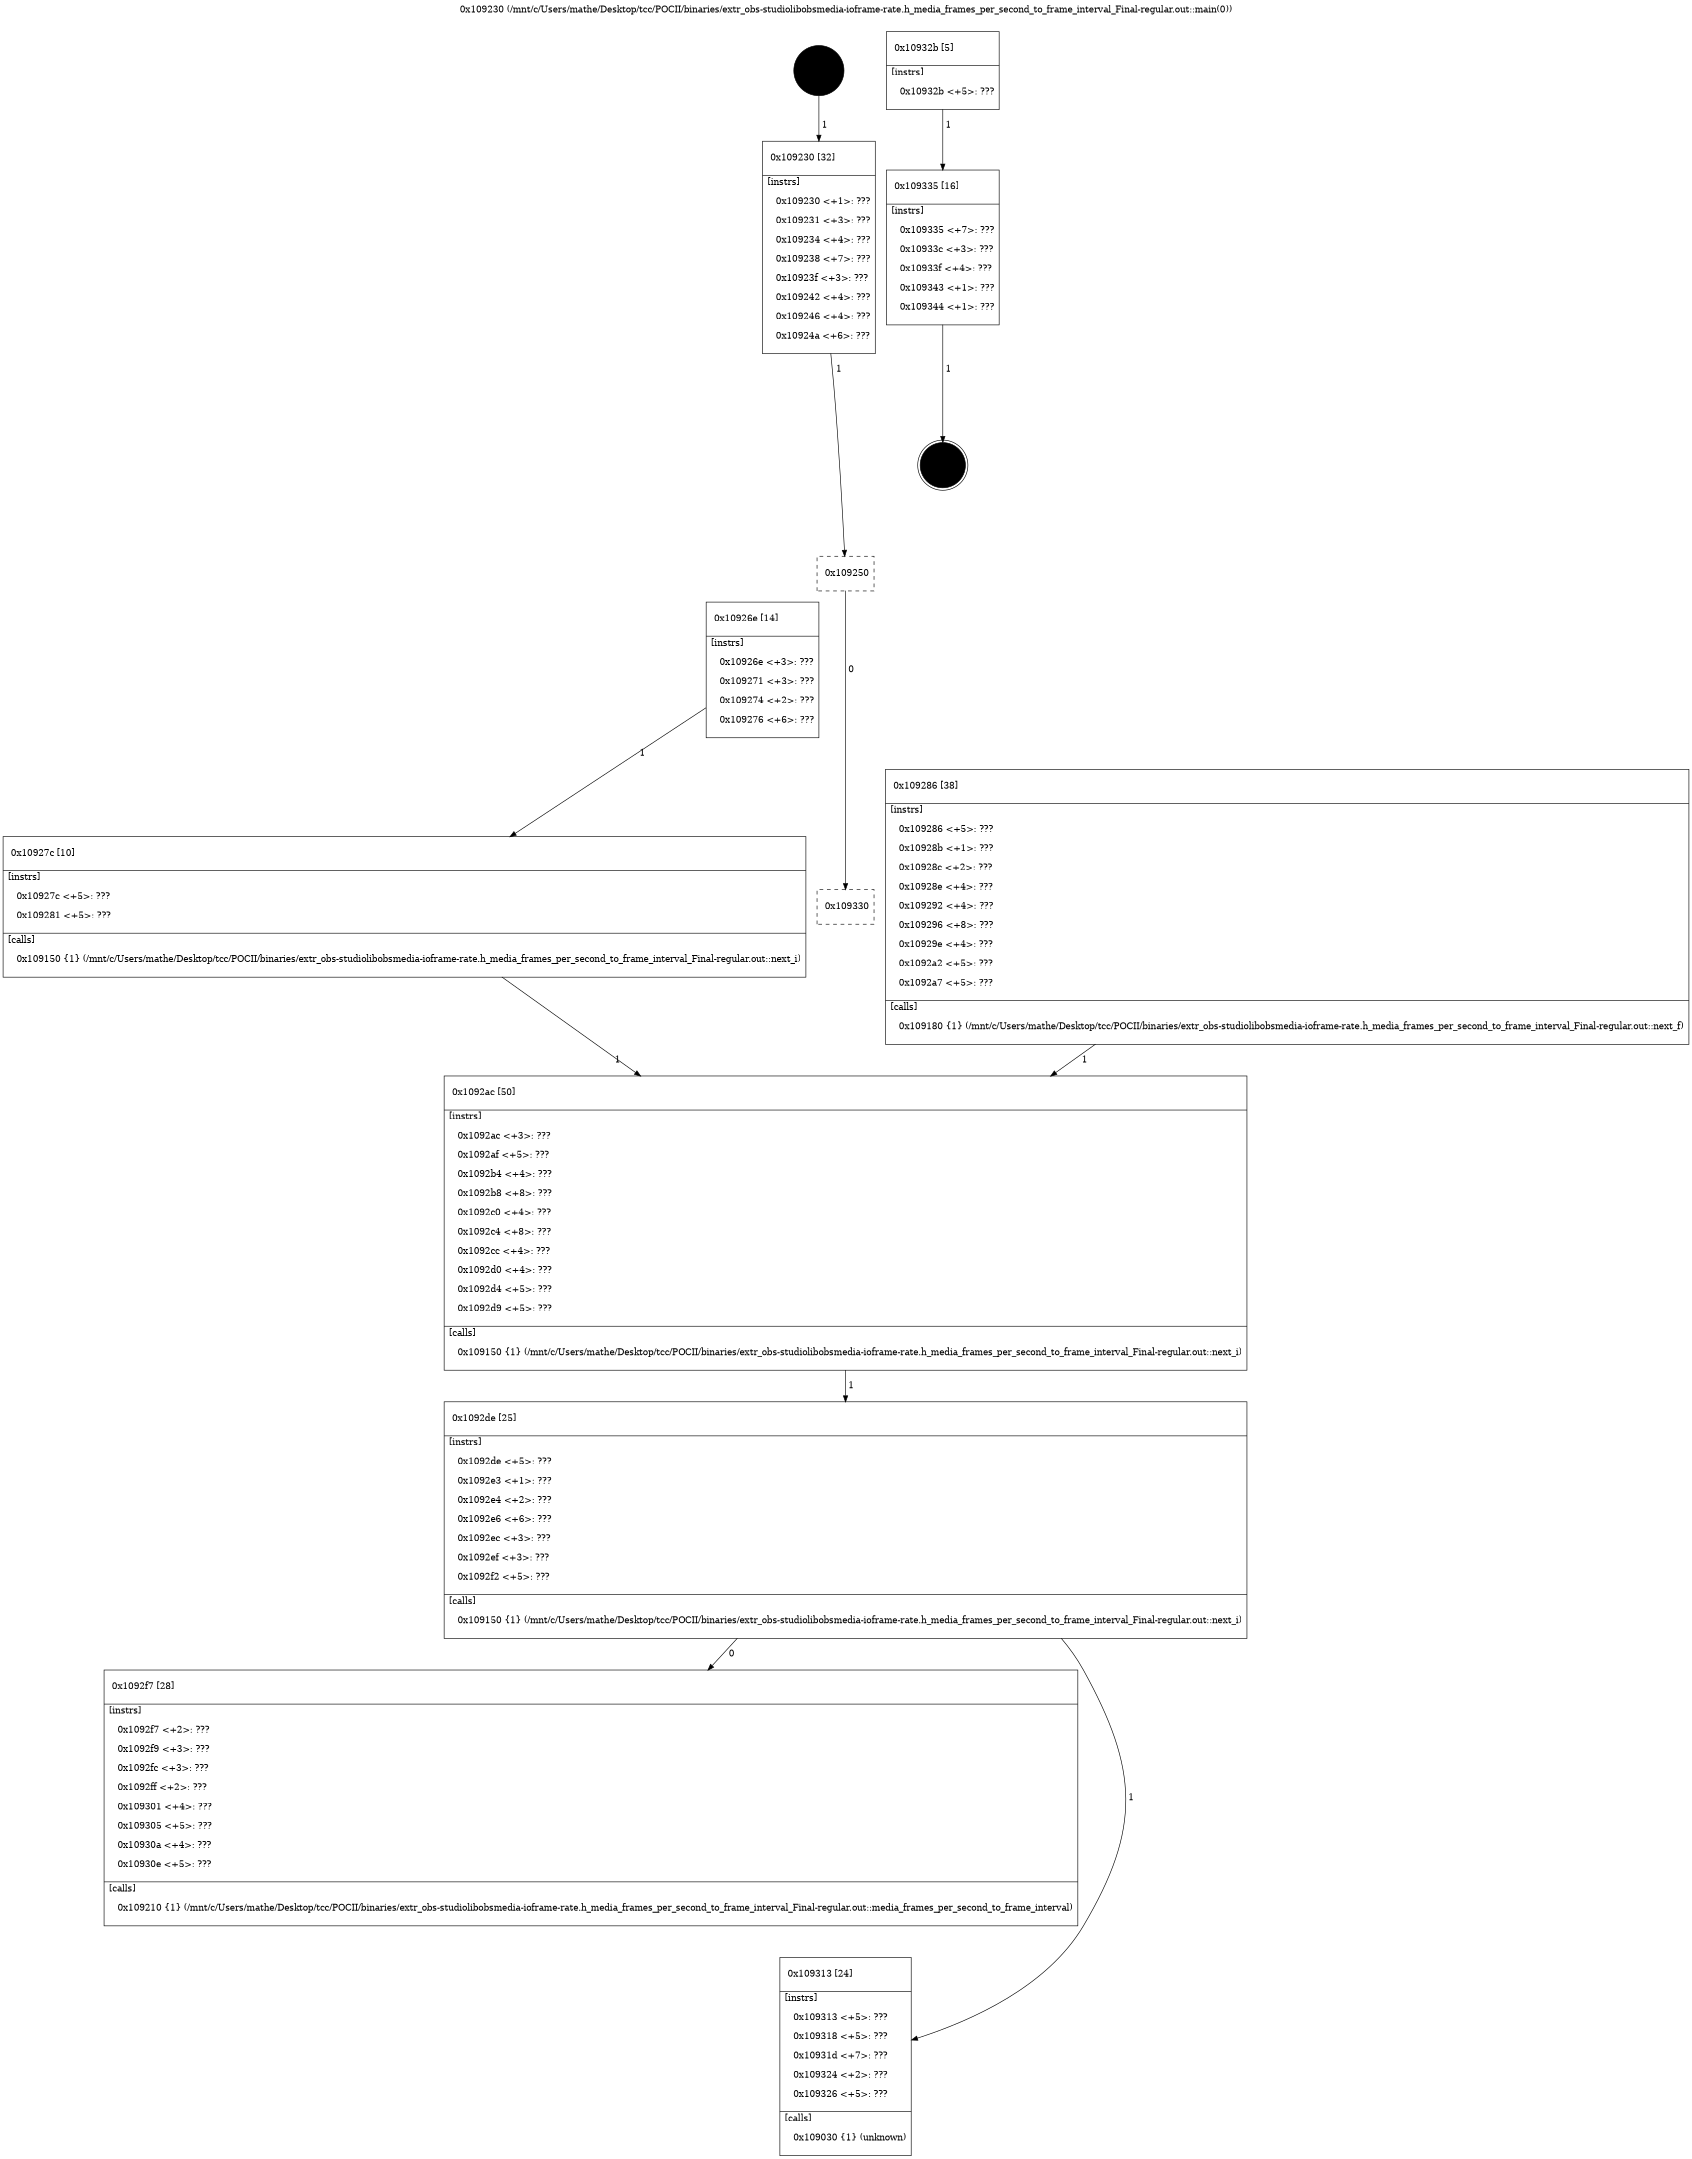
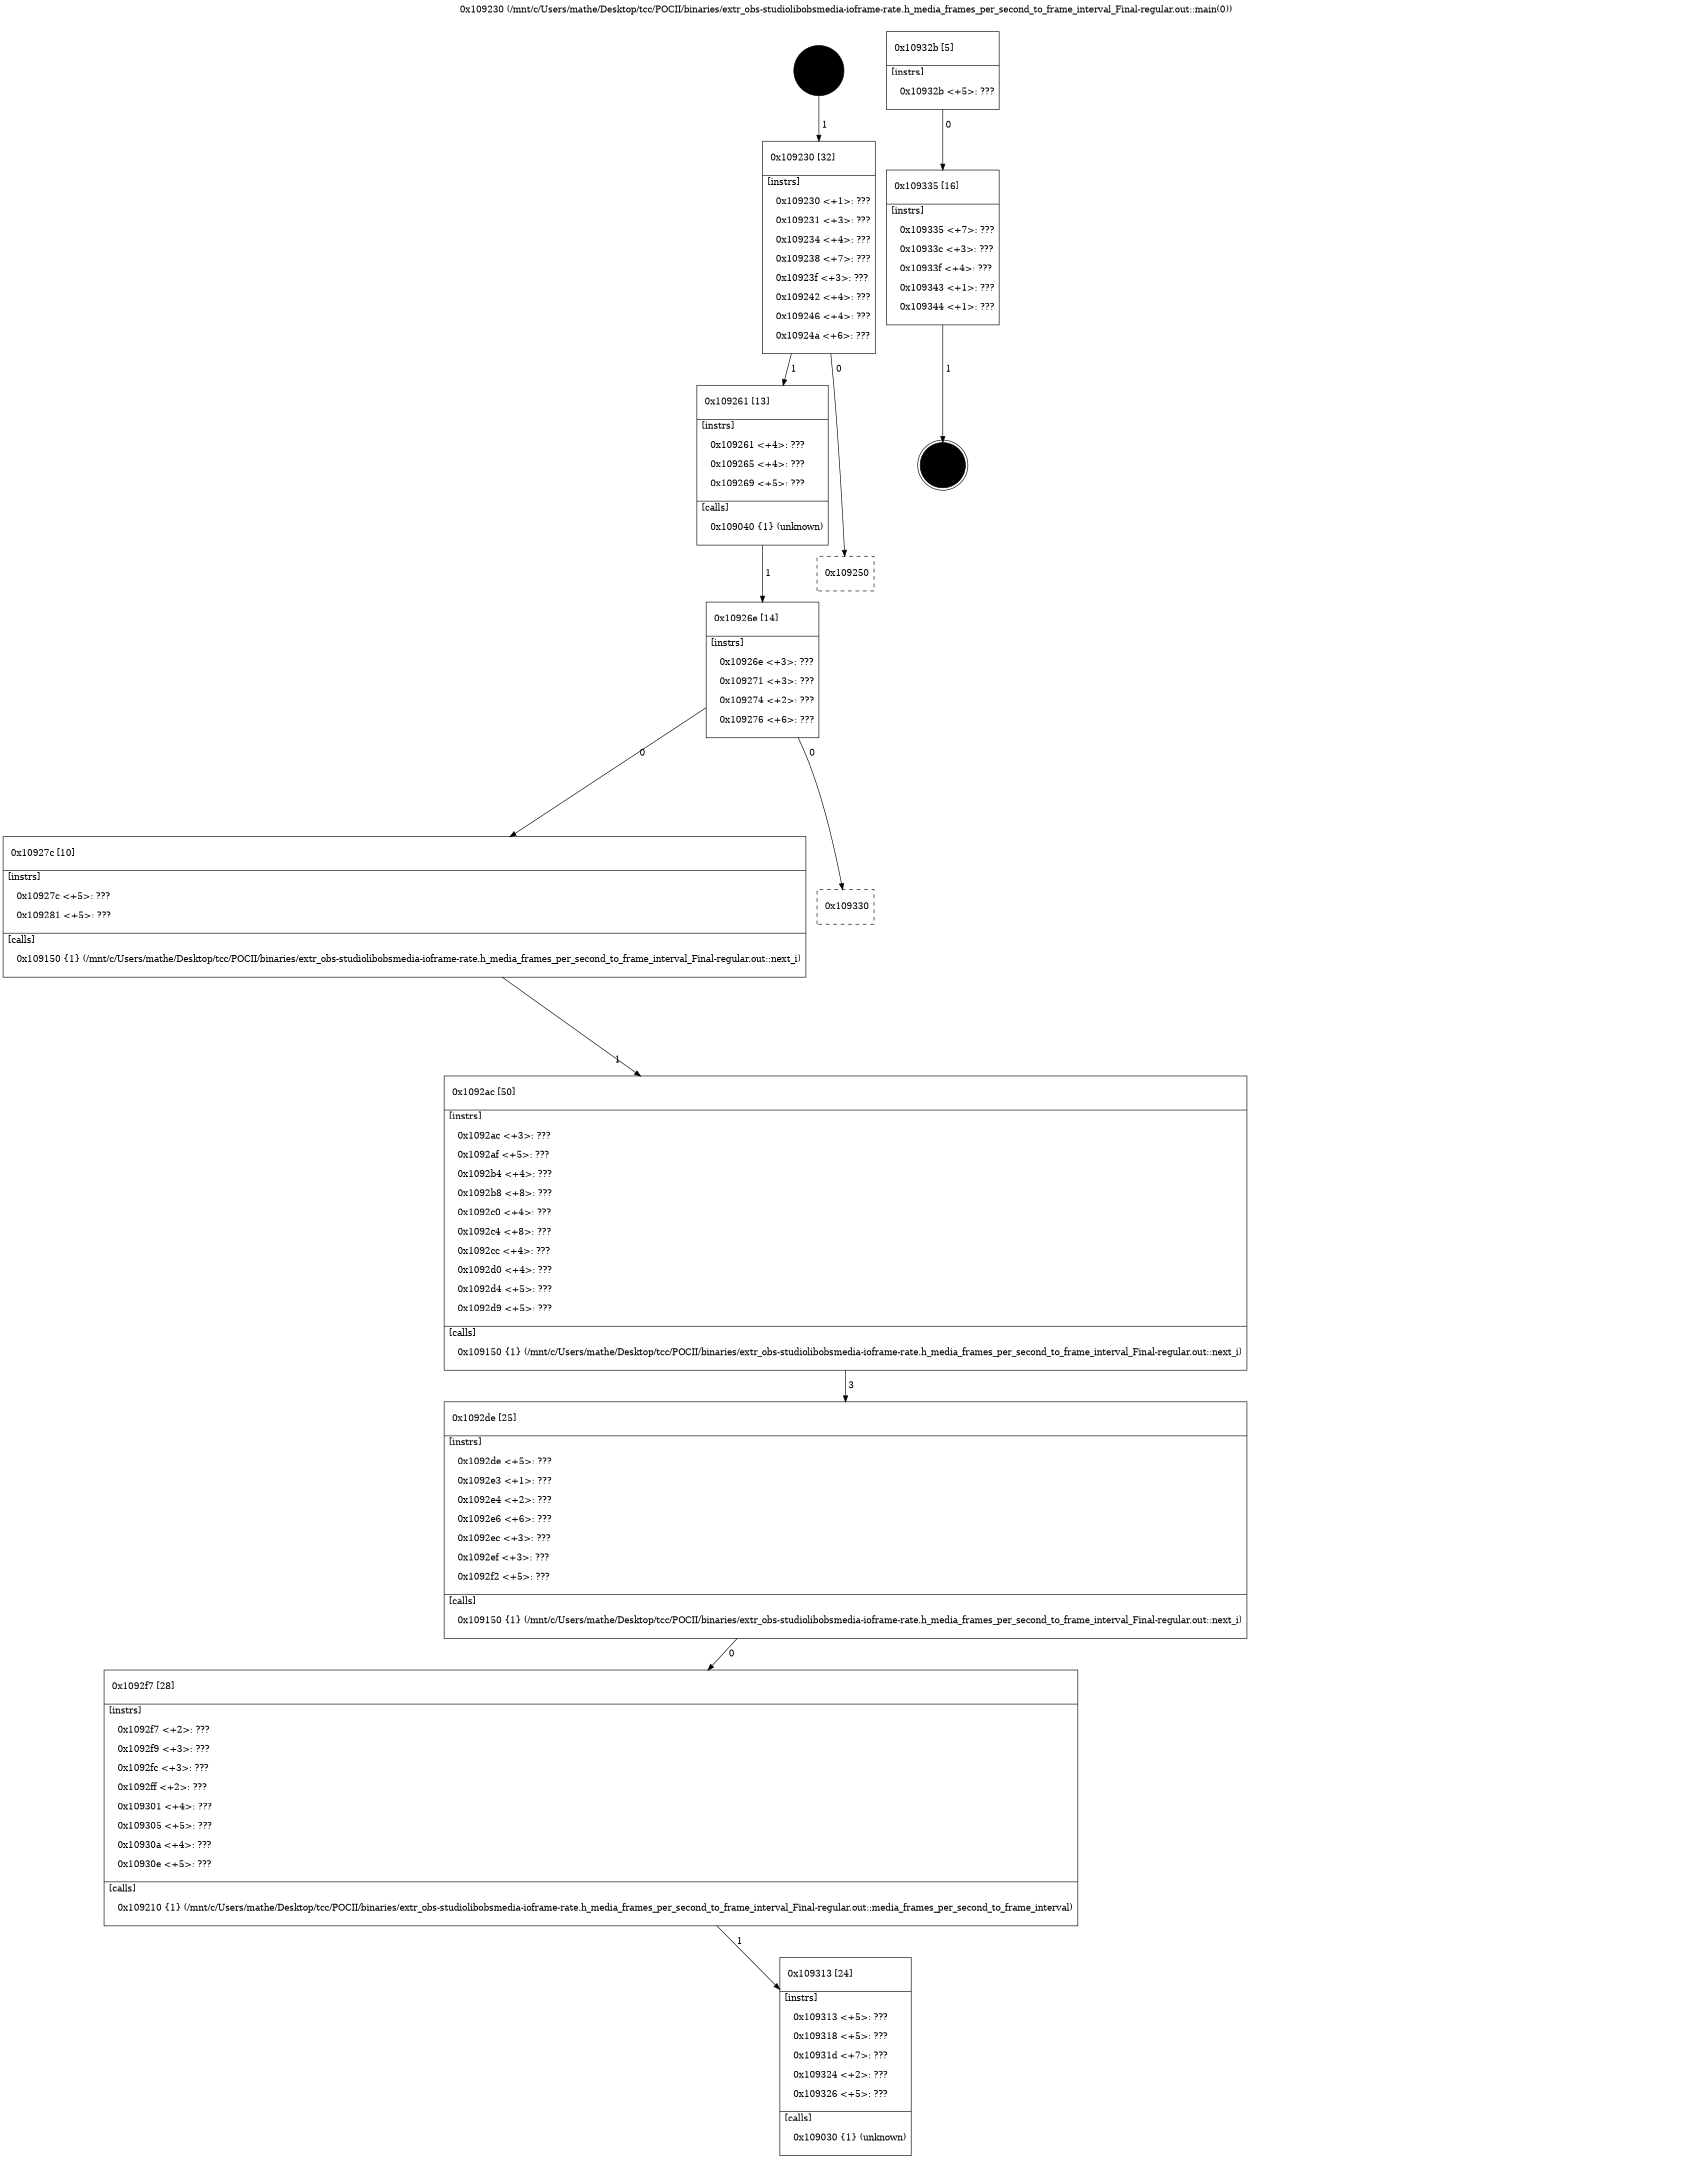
edge "0x10932b [5]" -> "0x109335 [16]": label " 1" -> " 0"
edge "0x109230 [32]" -> "0x109250": label " 1" -> " 0"
node "0x109261 [13]": added
edge "0x109250" -> "0x109330": now "0x10926e [14]" -> "0x109330"
edge "0x10926e [14]" -> "0x10927c [10]": label " 1" -> " 0"
node "0x109286 [38]": removed
edge "0x1092ac [50]" -> "0x1092de [25]": label " 1" -> " 3"
edge "0x1092de [25]" -> "0x109313 [24]": now "0x1092f7 [28]" -> "0x109313 [24]"
